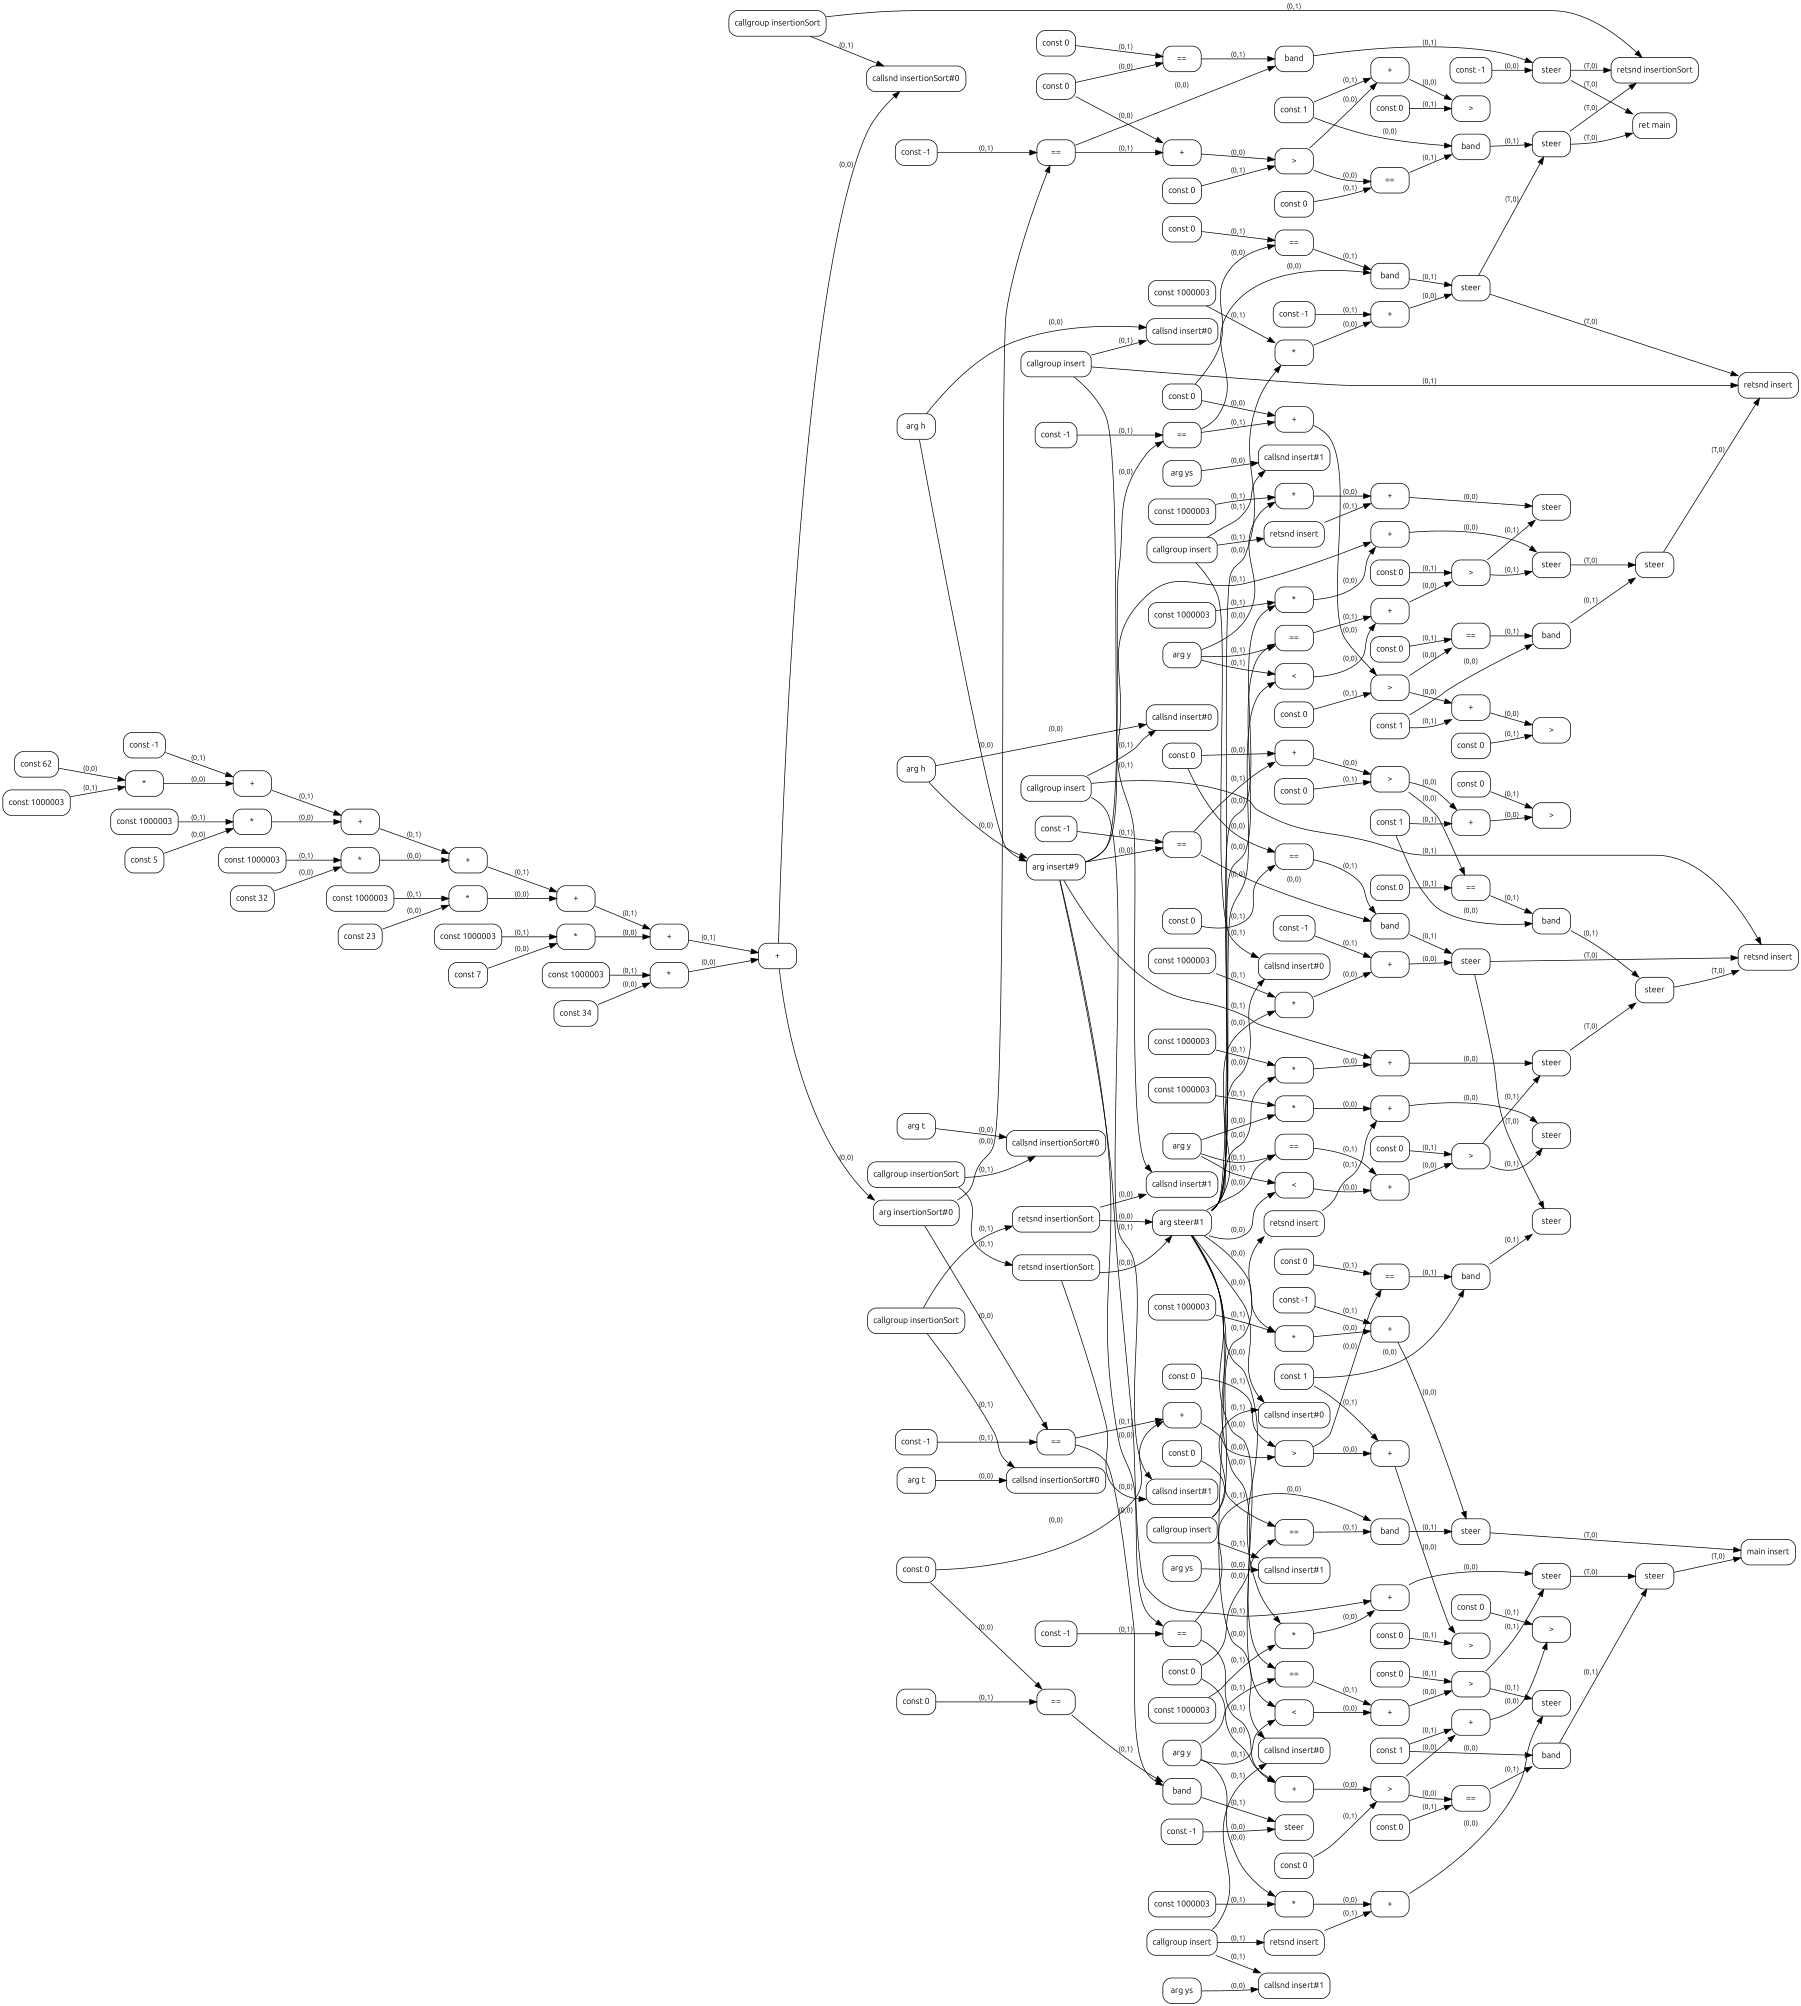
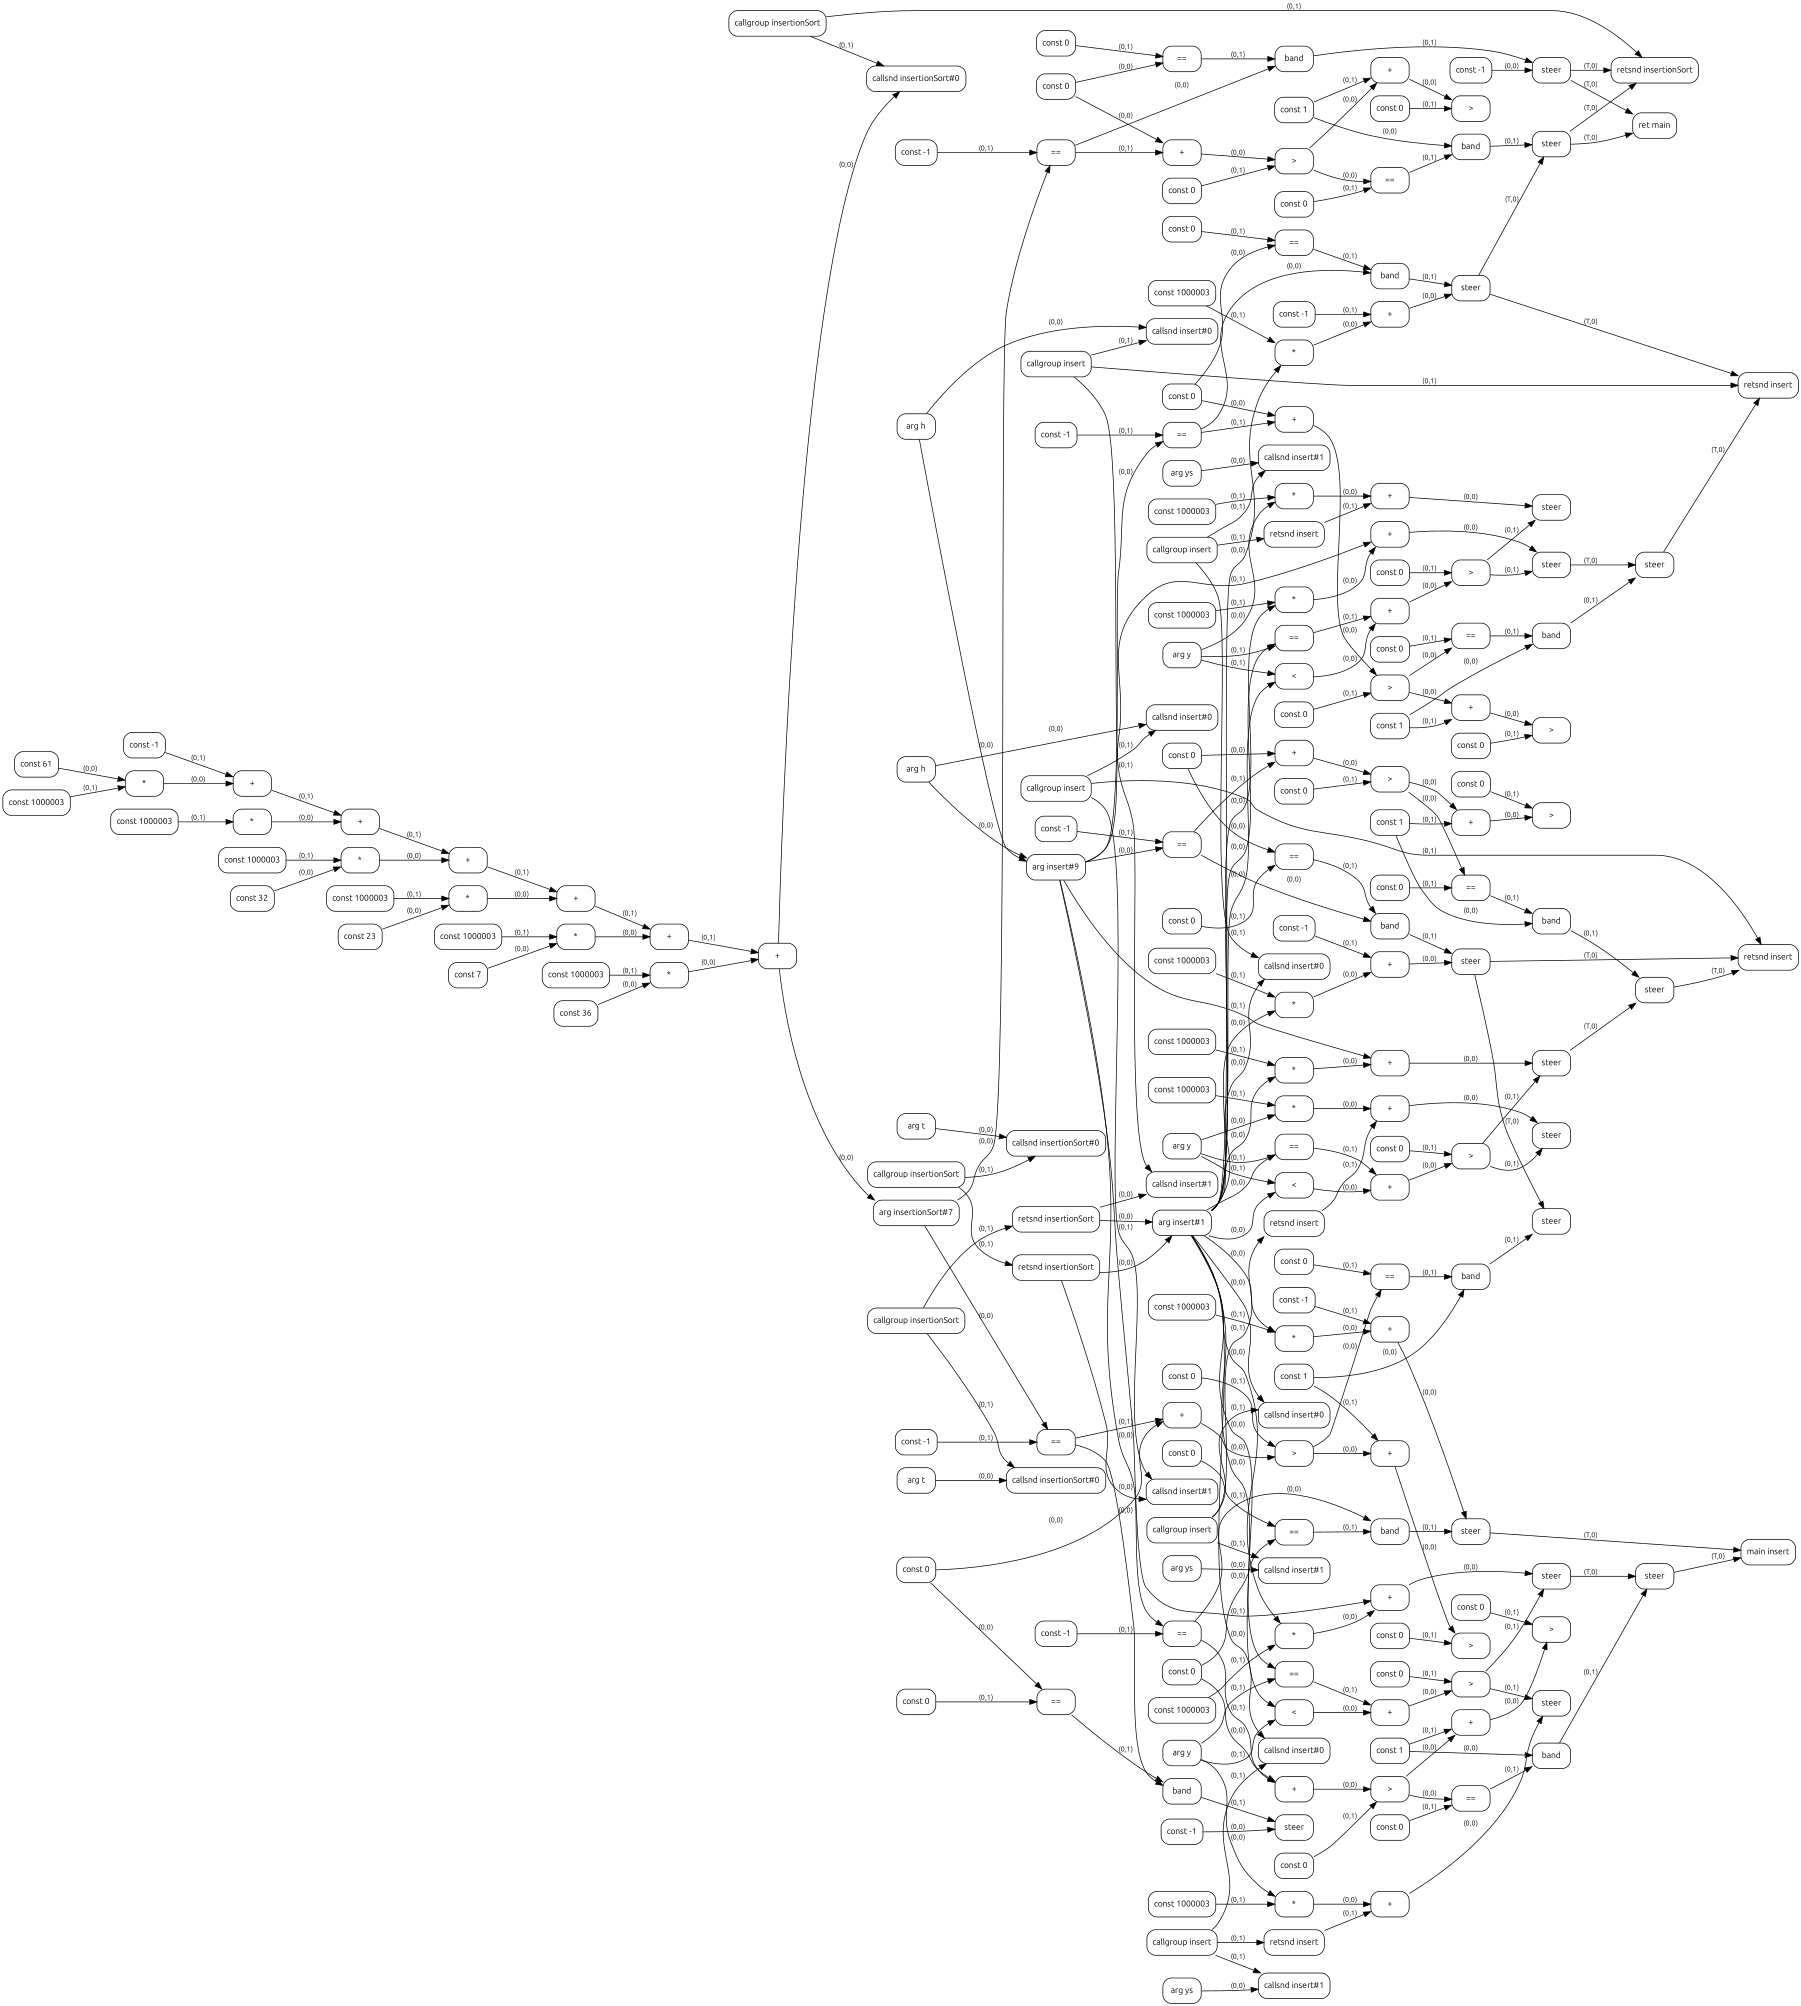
node "const 62": label "const 62" -> "const 61"
node "const 5": removed
node "const 34": label "const 34" -> "const 36"
node "arg insertionSort#0": label "arg insertionSort#0" -> "arg insertionSort#7"
node "arg steer#1": label "arg steer#1" -> "arg insert#1"
